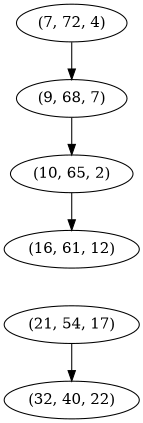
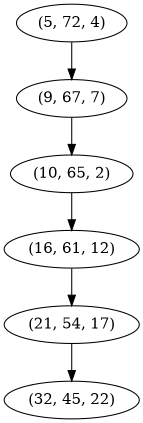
node "(7, 72, 4)": label "(7, 72, 4)" -> "(5, 72, 4)"
node "(9, 68, 7)": label "(9, 68, 7)" -> "(9, 67, 7)"
edge "(16, 61, 12)" -> "(21, 54, 17)": added
node "(32, 40, 22)": label "(32, 40, 22)" -> "(32, 45, 22)"
